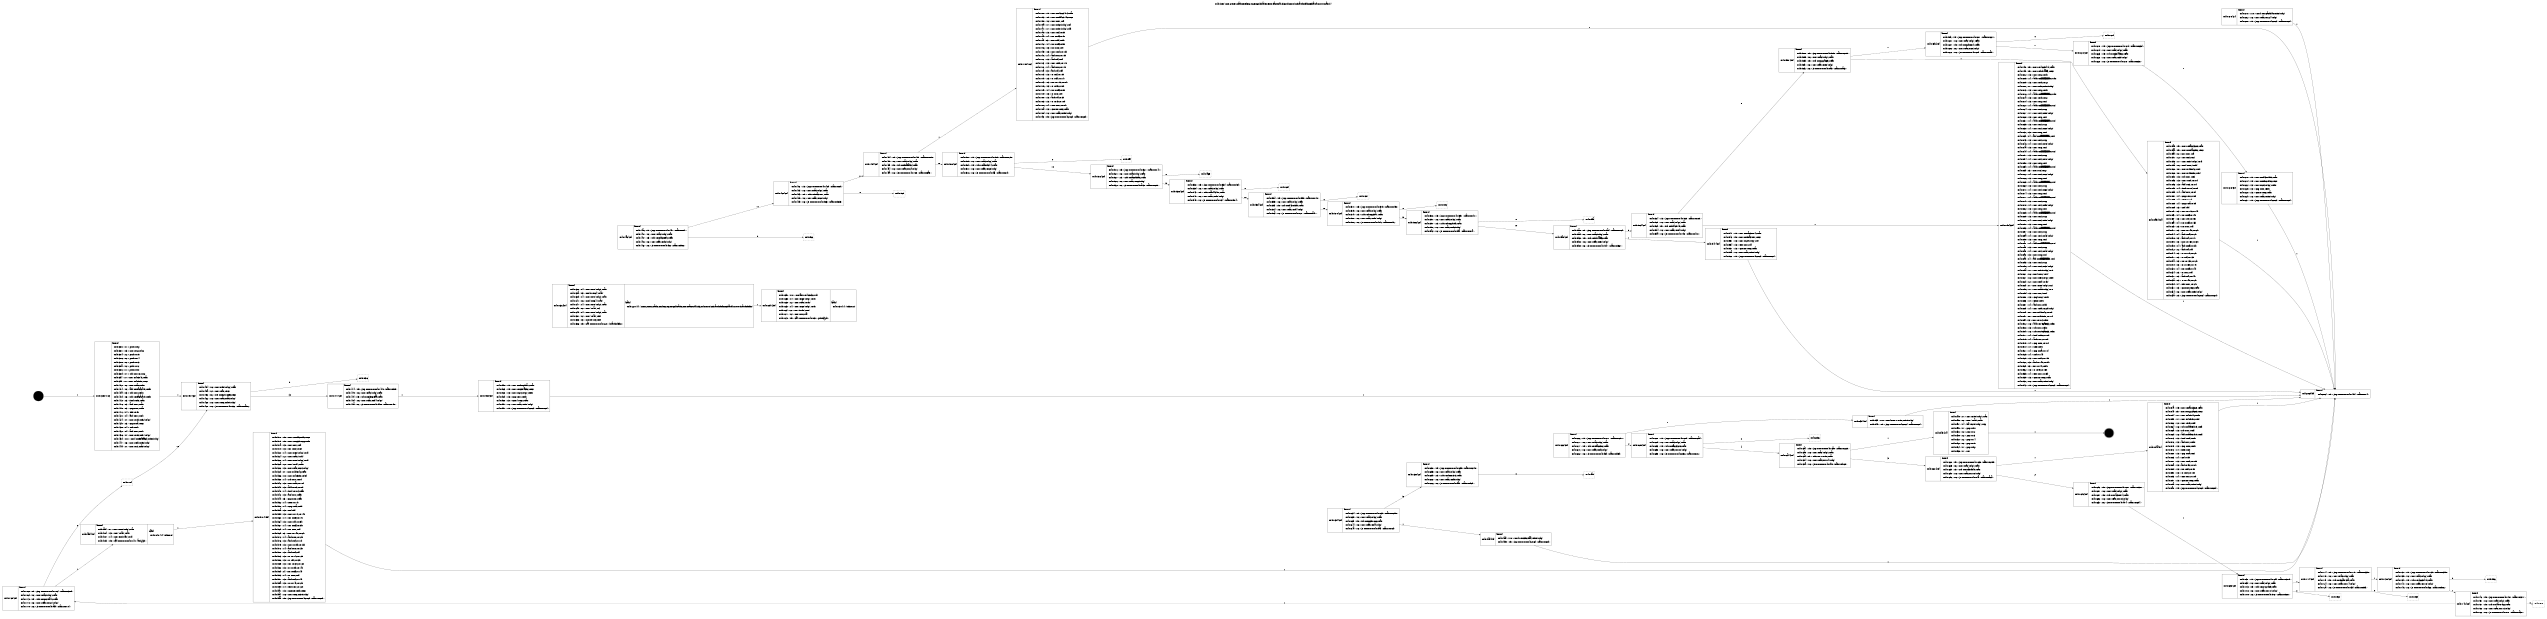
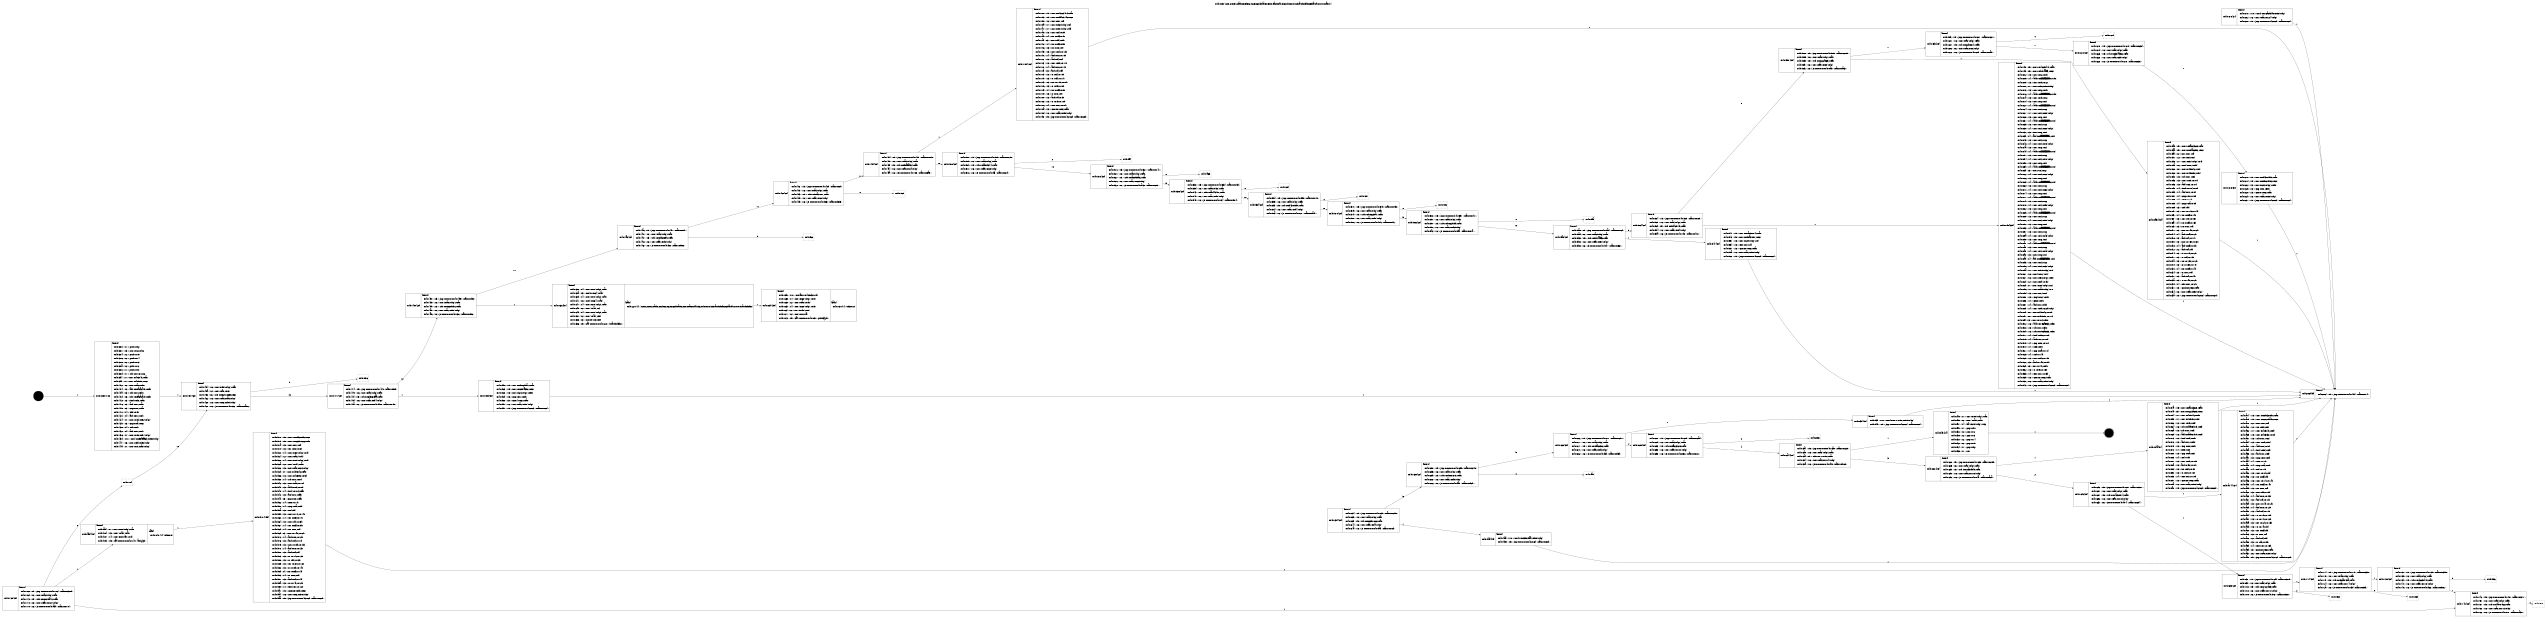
node "0x401490 [28]": added
edge "0x401650 [28]" -> "0x40166c [28]": added, label "5"
node "0x401a74 [137]": added
edge "0x40174c [28]" -> "0x401768 [28]": reversed
